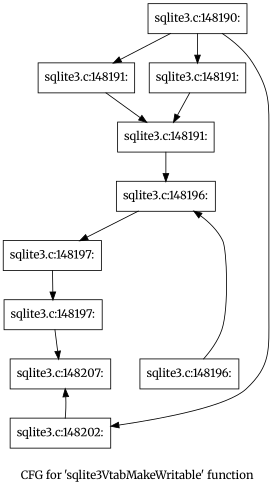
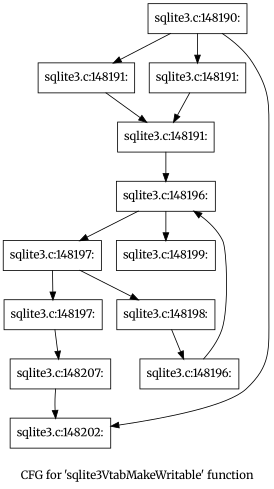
node "sqlite3.c:148199:": added
node "sqlite3.c:148198:": added
edge "sqlite3.c:148202:" -> "sqlite3.c:148207:": reversed
